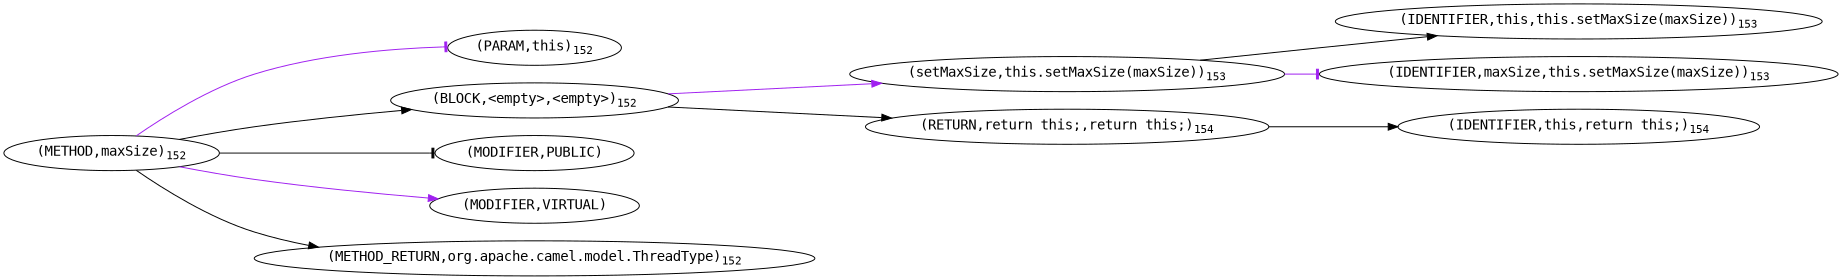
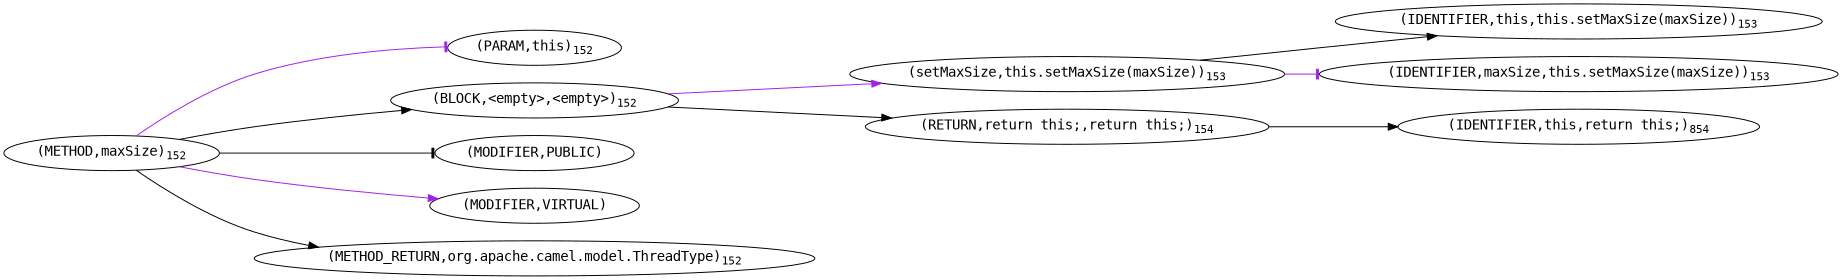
node "(IDENTIFIER,this,return this;)": text "154" -> "854"
